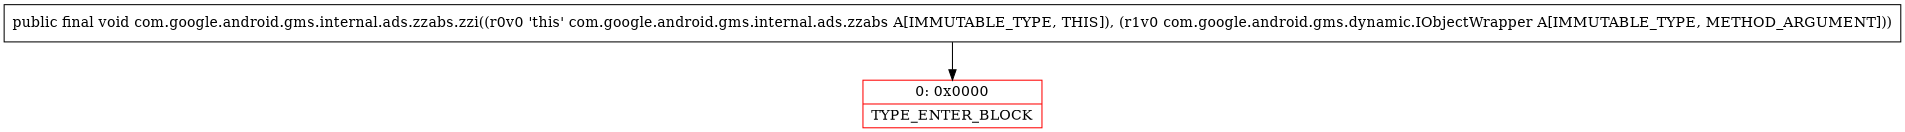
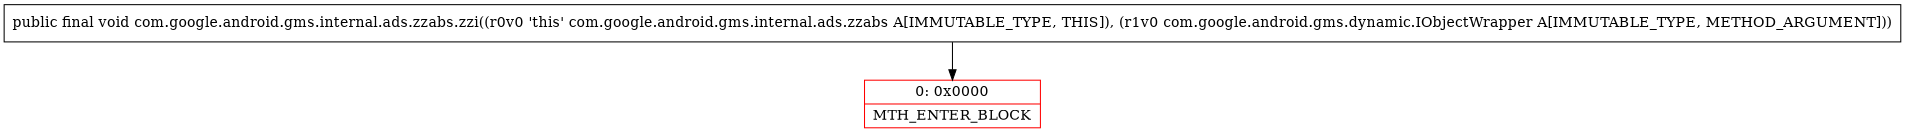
node "0: 0x0000": text "TYPE_ENTER_BLOCK" -> "MTH_ENTER_BLOCK"
